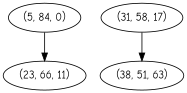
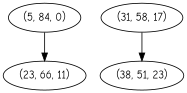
node "(38, 51, 63)": label "(38, 51, 63)" -> "(38, 51, 23)"
